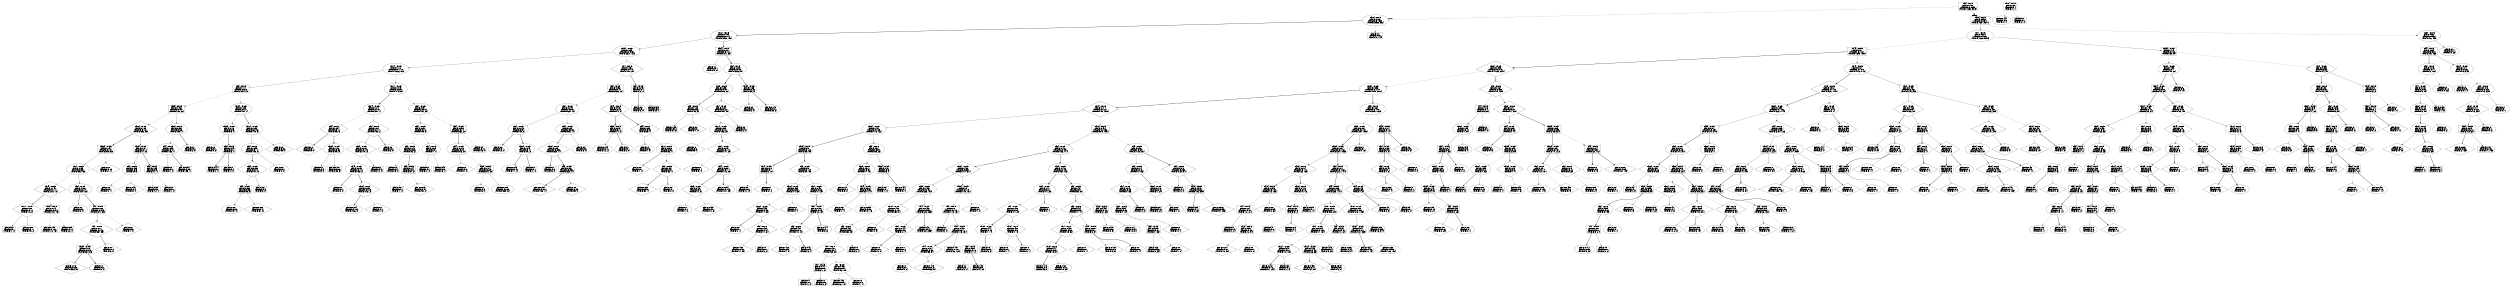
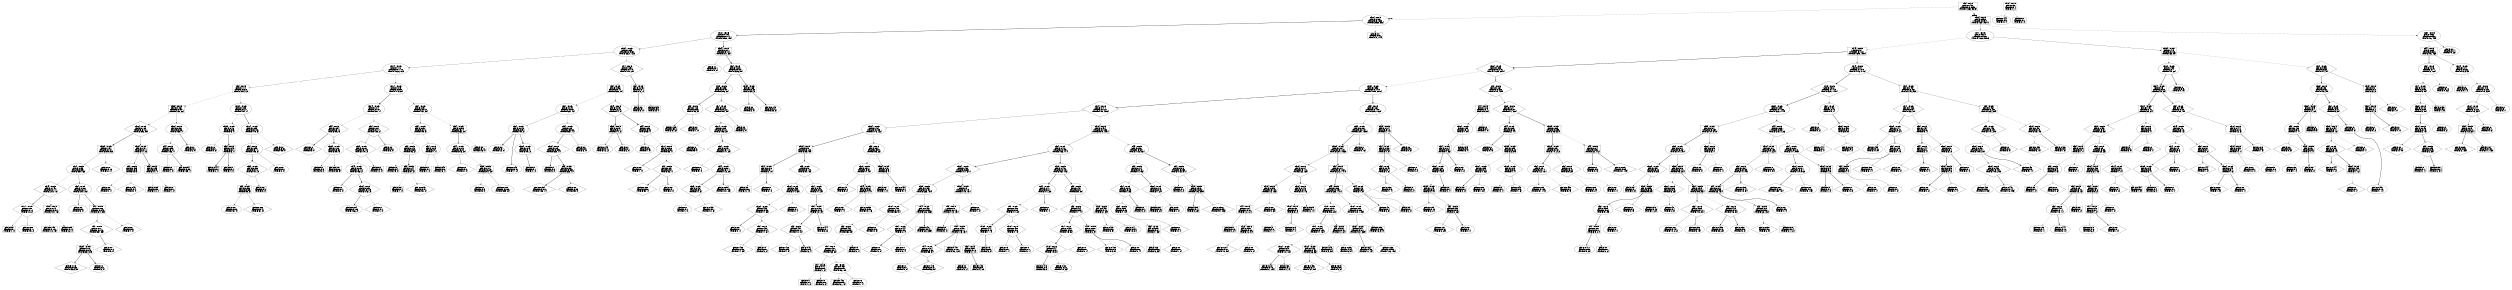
edge "X[20] <= 0.5 gini = 0.049 samples = 47 value = [78, 2]" -> "gini = 0.049 samples = 46 value = [77, 2]": now "X[2] <= 0.5 gini = 0.043 samples = 54 value = [90, 2]" -> "gini = 0.049 samples = 46 value = [77, 2]"
edge "X[20] <= 0.5 gini = 0.465 samples = 14 value = [7, 12]" -> "gini = 0.475 samples = 13 value = [7, 11]": now "gini = 0.0 samples = 4 value = [0, 8]" -> "gini = 0.475 samples = 13 value = [7, 11]"
